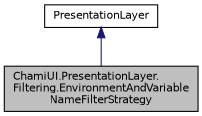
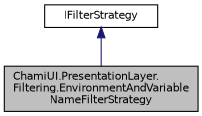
node "PresentationLayer": label "PresentationLayer" -> "IFilterStrategy"
